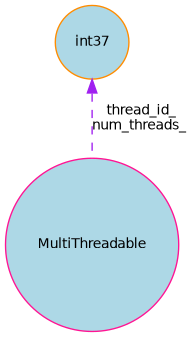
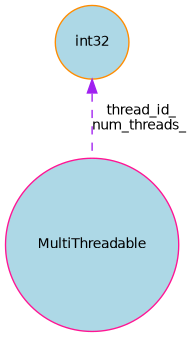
node "int37": label "int37" -> "int32"
